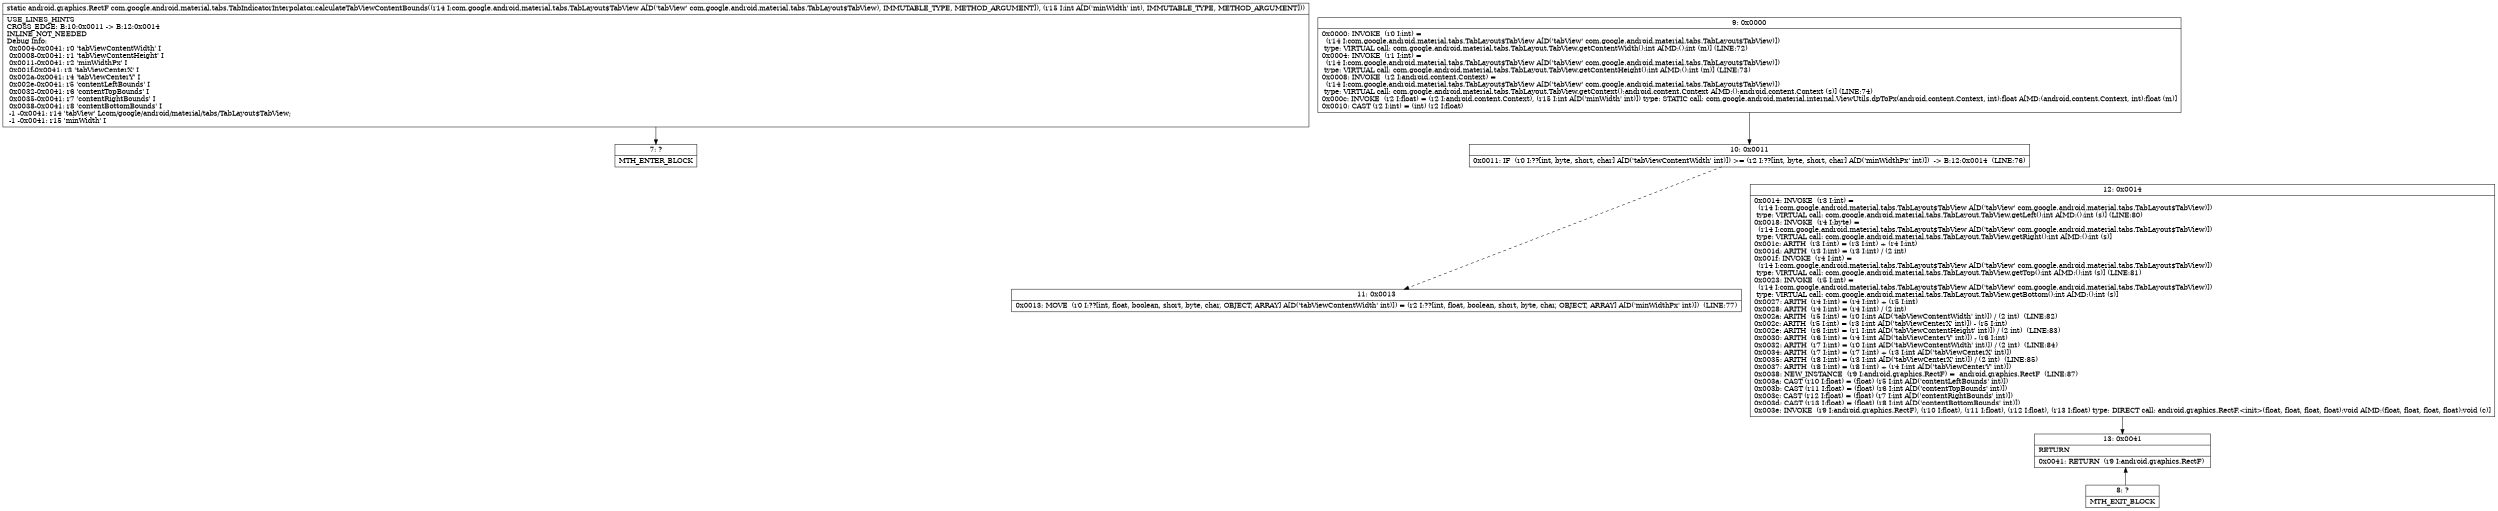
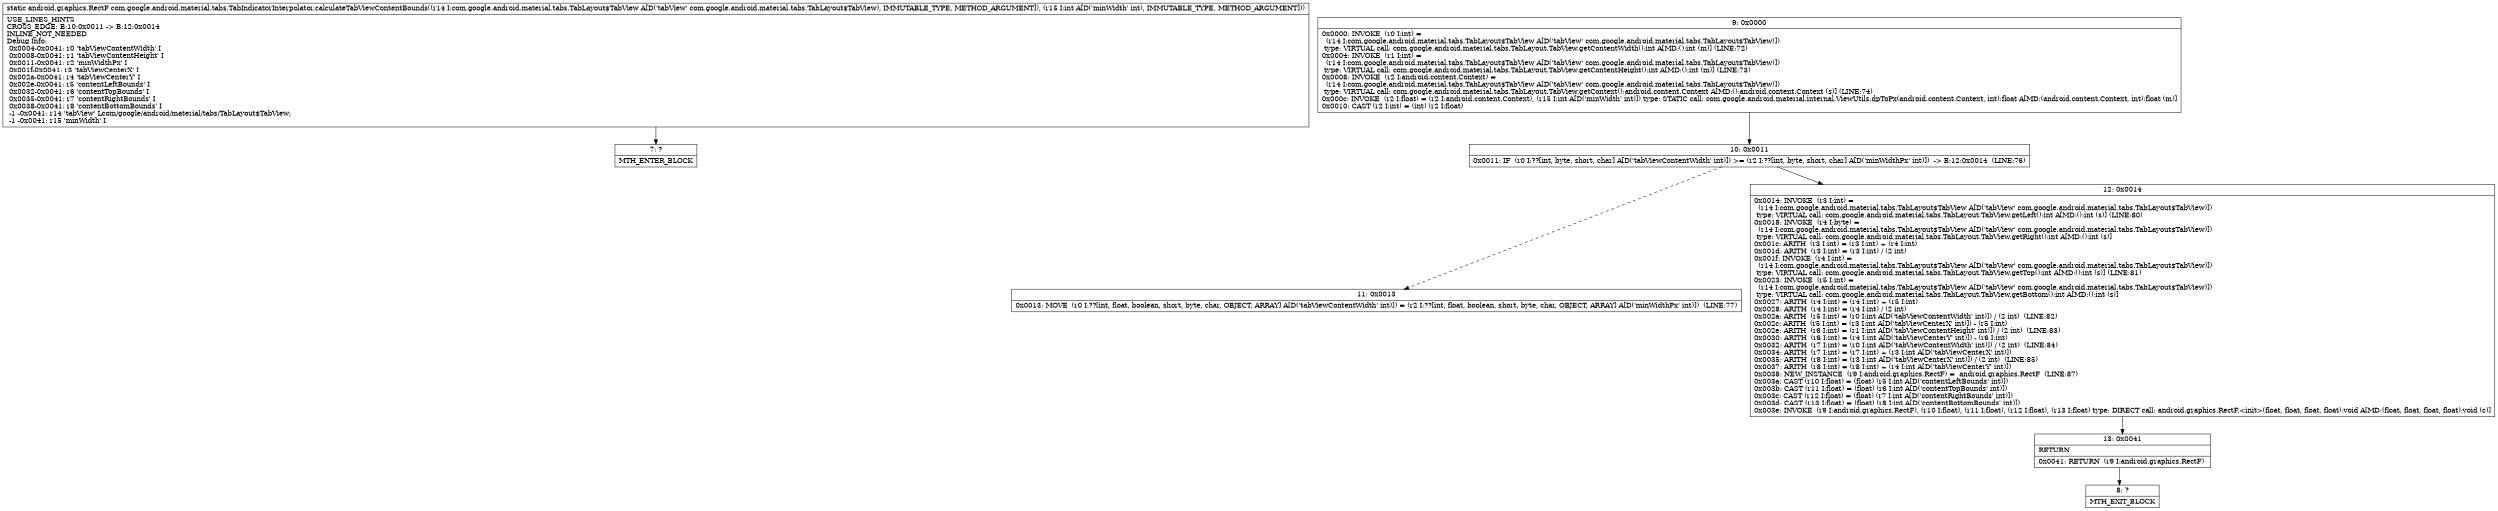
edge "10: 0x0011" -> "12: 0x0014": added
edge "8: ?" -> "13: 0x0041": reversed
